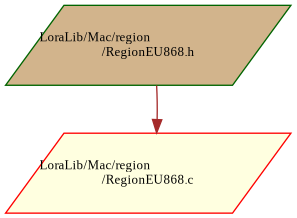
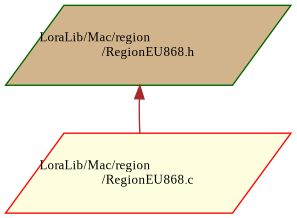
edge "LoraLib/Mac/region /RegionEU868.h" -> "LoraLib/Mac/region /RegionEU868.c": reversed
